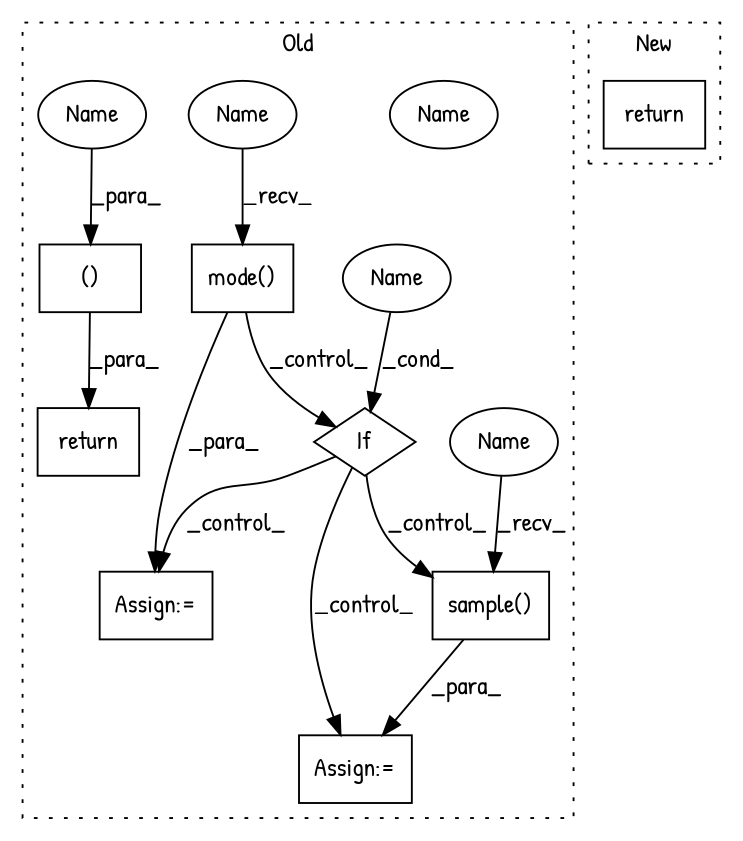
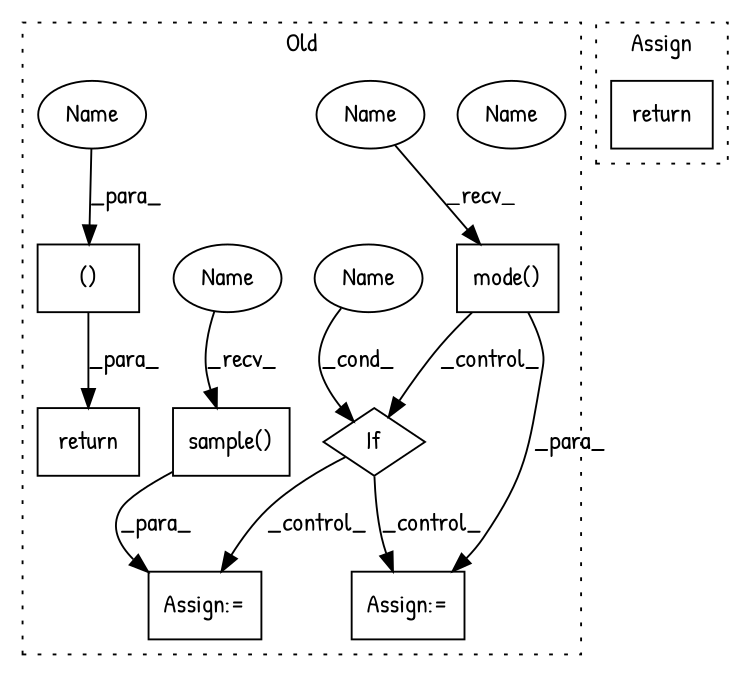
cluster "New": label "New" -> "Assign"
edge "If" -> "sample()": removed, label "_control_"
